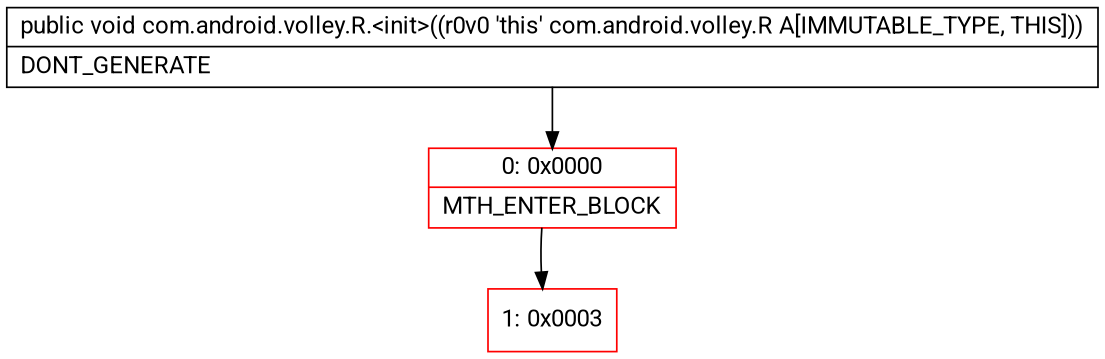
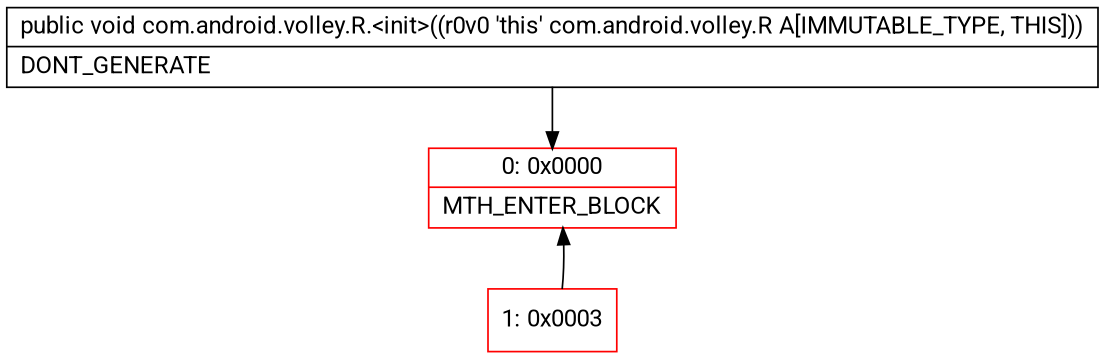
edge "0: 0x0000" -> "1: 0x0003": reversed
